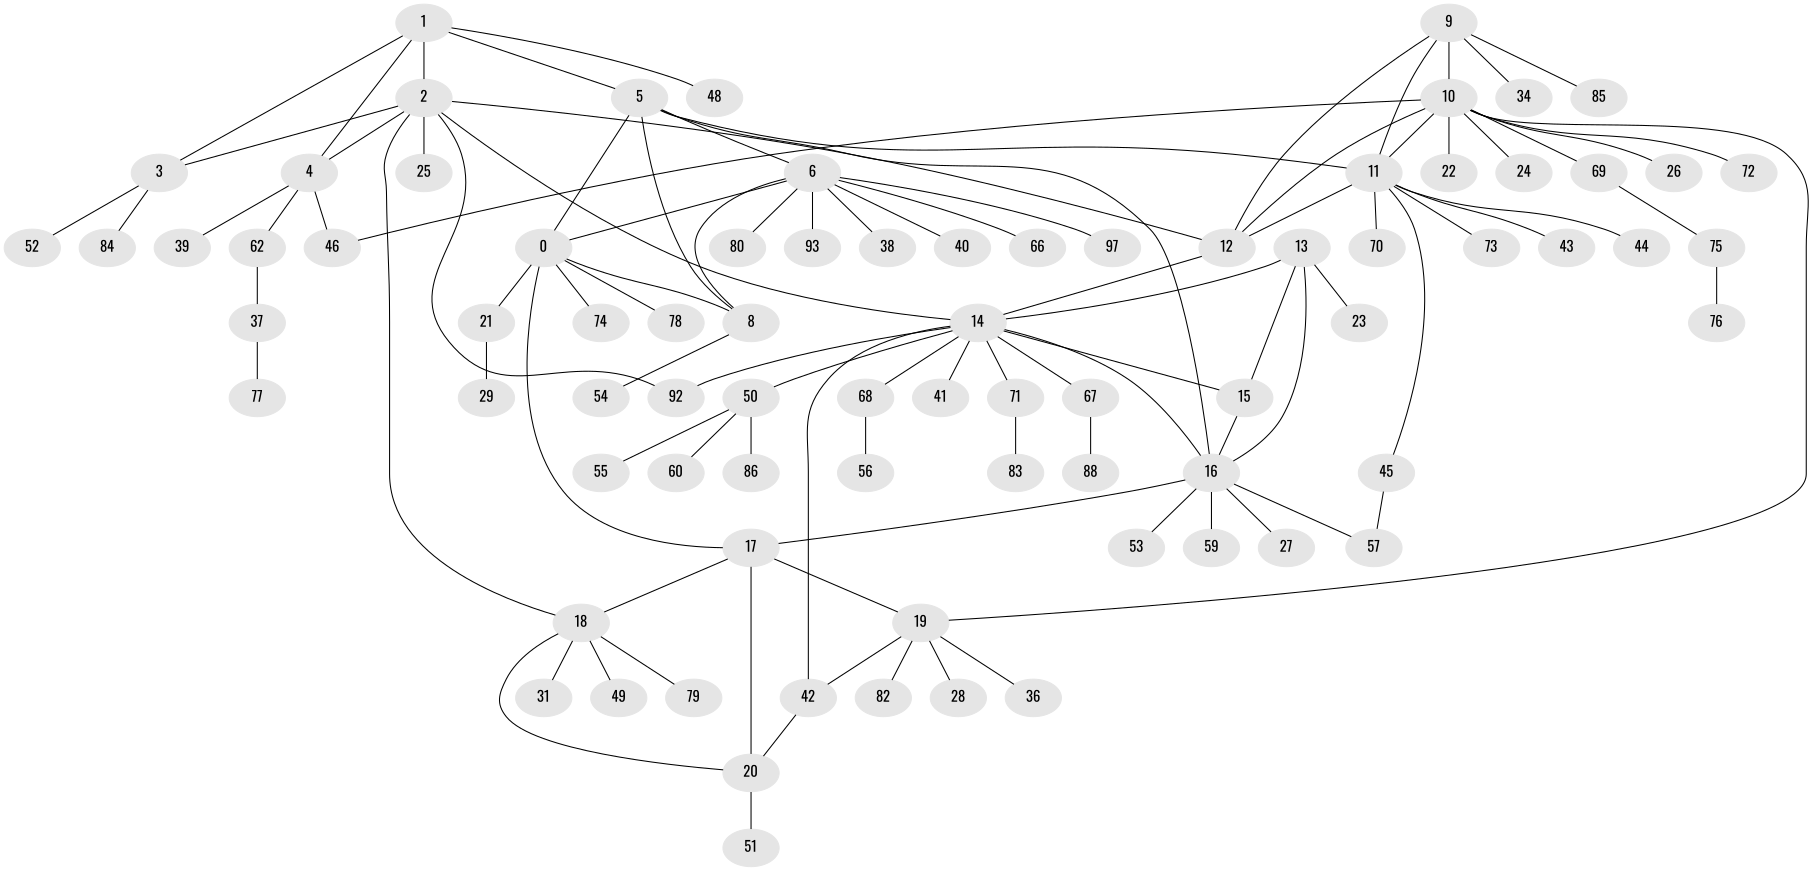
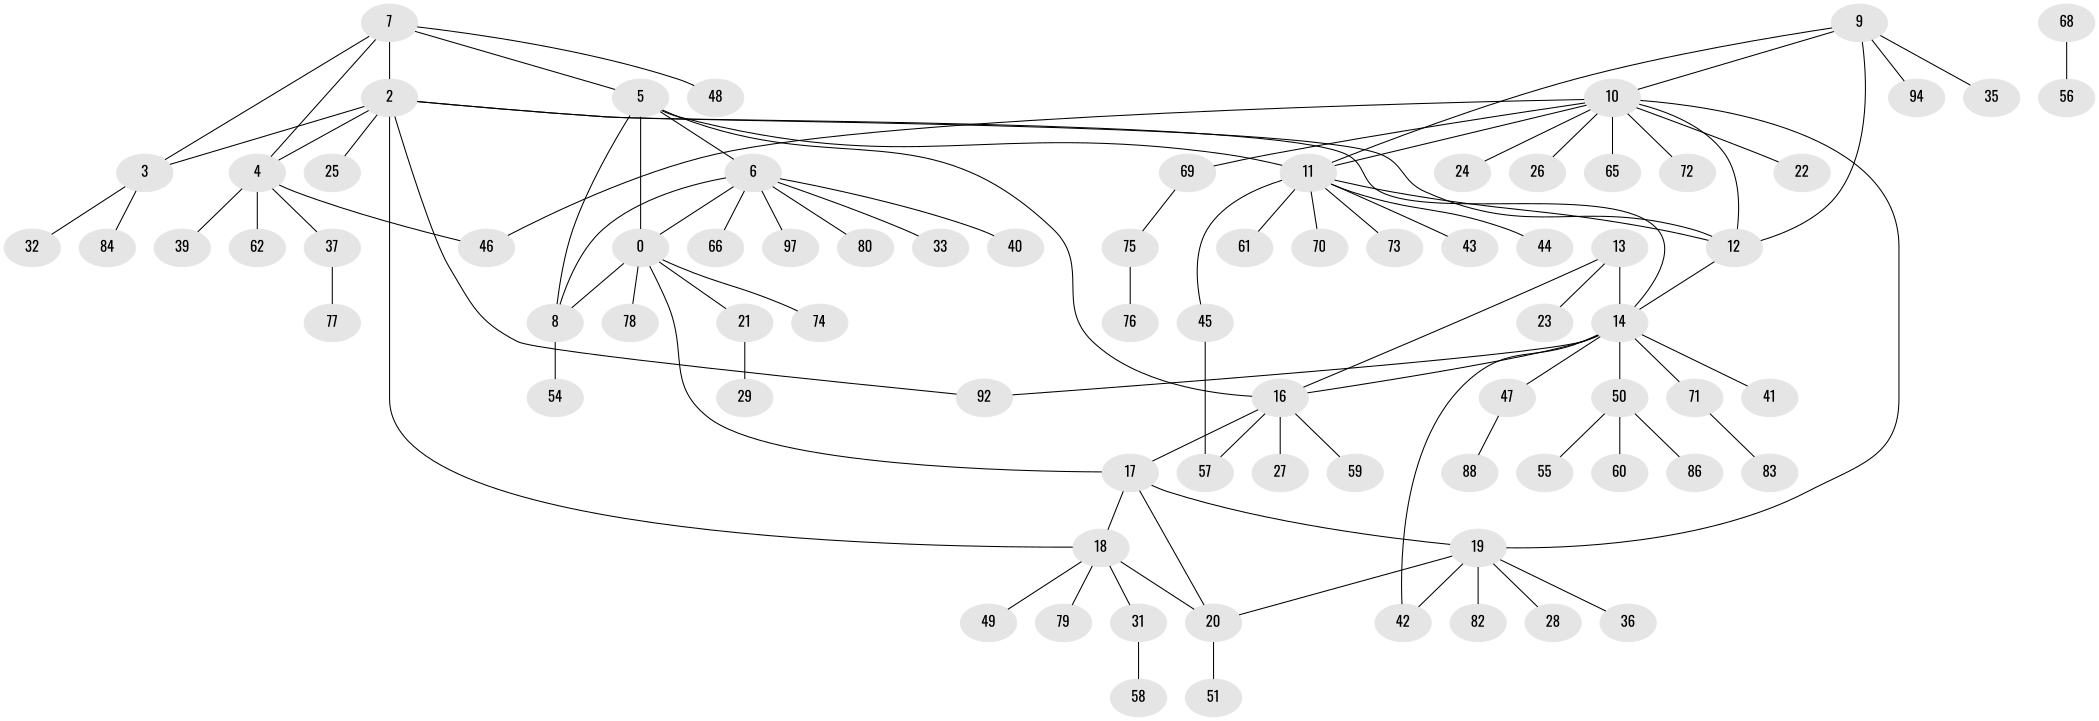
node "1": label "1" -> "7"
node "34": label "34" -> "94"
node "85": label "85" -> "35"
node "65": added
node "52": label "52" -> "32"
node "93": label "93" -> "33"
node "38": removed
node "61": added
edge "62" -- "37": now "4" -- "37"
edge "14" -- "68": removed
node "67": label "67" -> "47"
node "15": removed
node "53": removed
node "58": added
edge "42" -- "20": now "19" -- "20"
